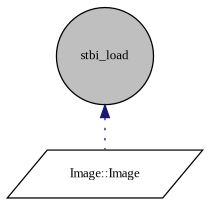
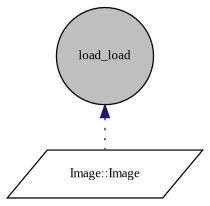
node "stbi_load": label "stbi_load" -> "load_load"
